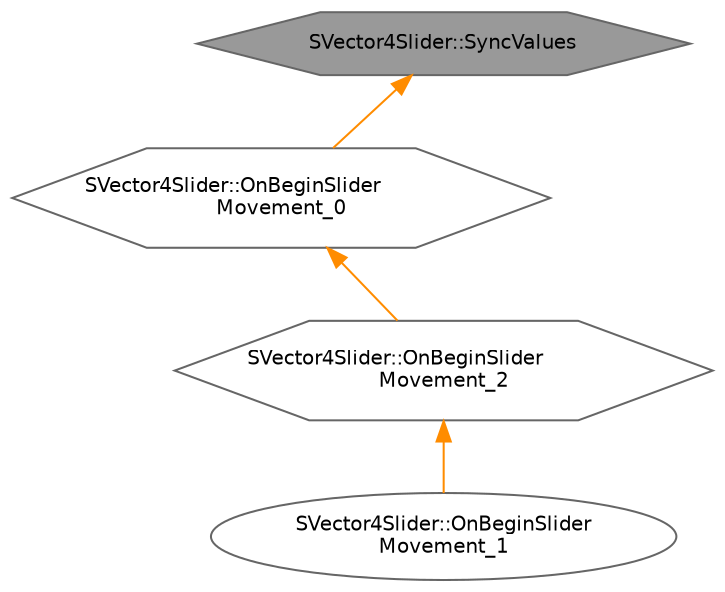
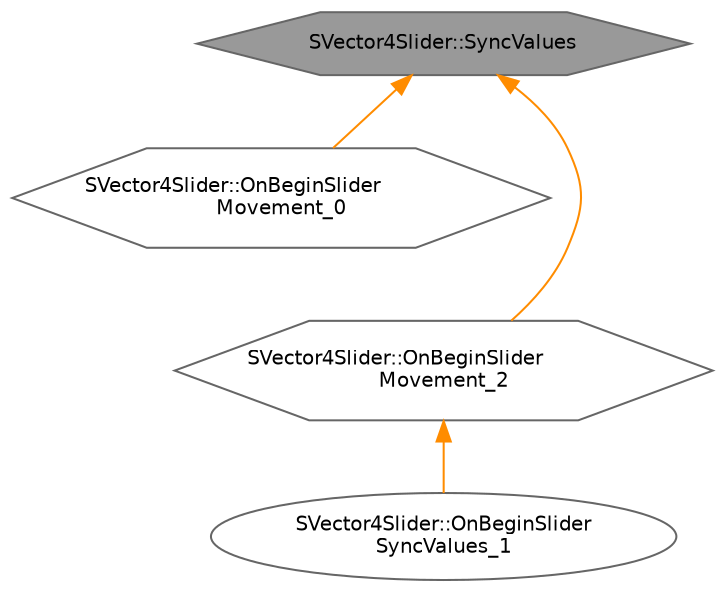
edge "SVector4Slider::OnBeginSlider Movement_2" -> "SVector4Slider::OnBeginSlider Movement_0": now "SVector4Slider::OnBeginSlider Movement_2" -> "SVector4Slider::SyncValues"
node "SVector4Slider::OnBeginSlider Movement_1": label "SVector4Slider::OnBeginSlider Movement_1" -> "SVector4Slider::OnBeginSlider SyncValues_1"
